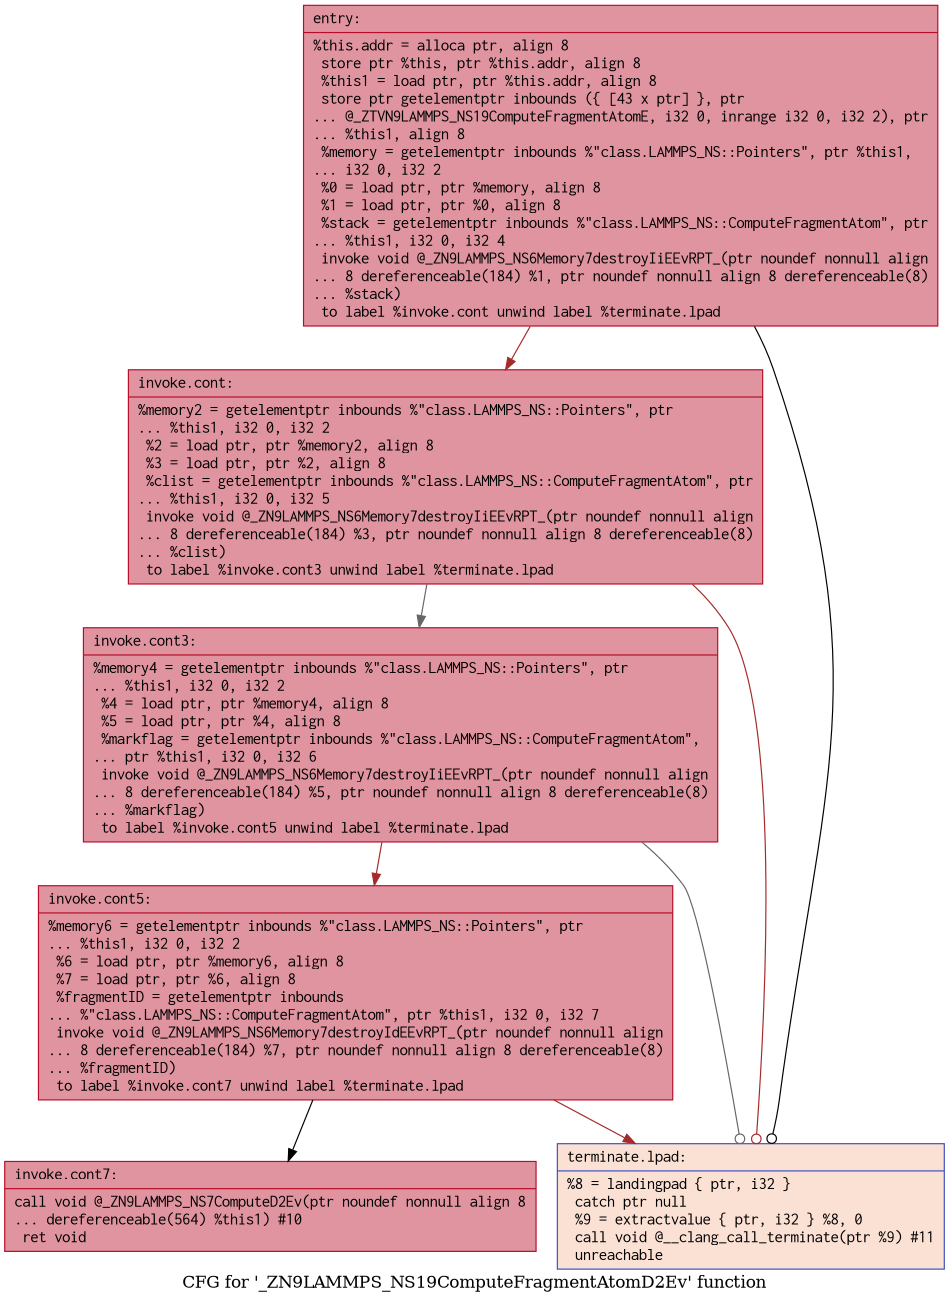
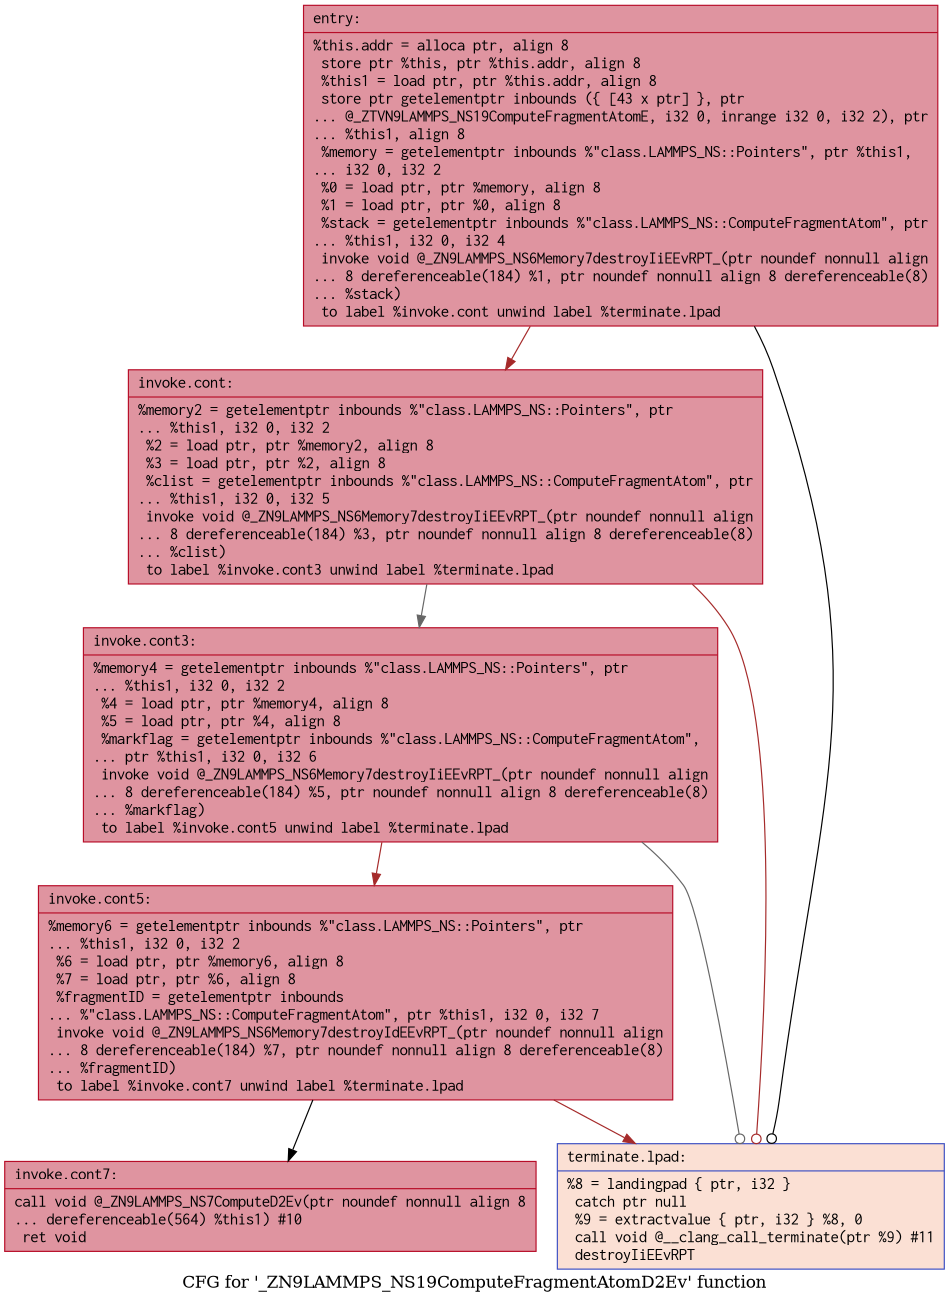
node "terminate.lpad:": text "unreachable" -> "destroyIiEEvRPT"
